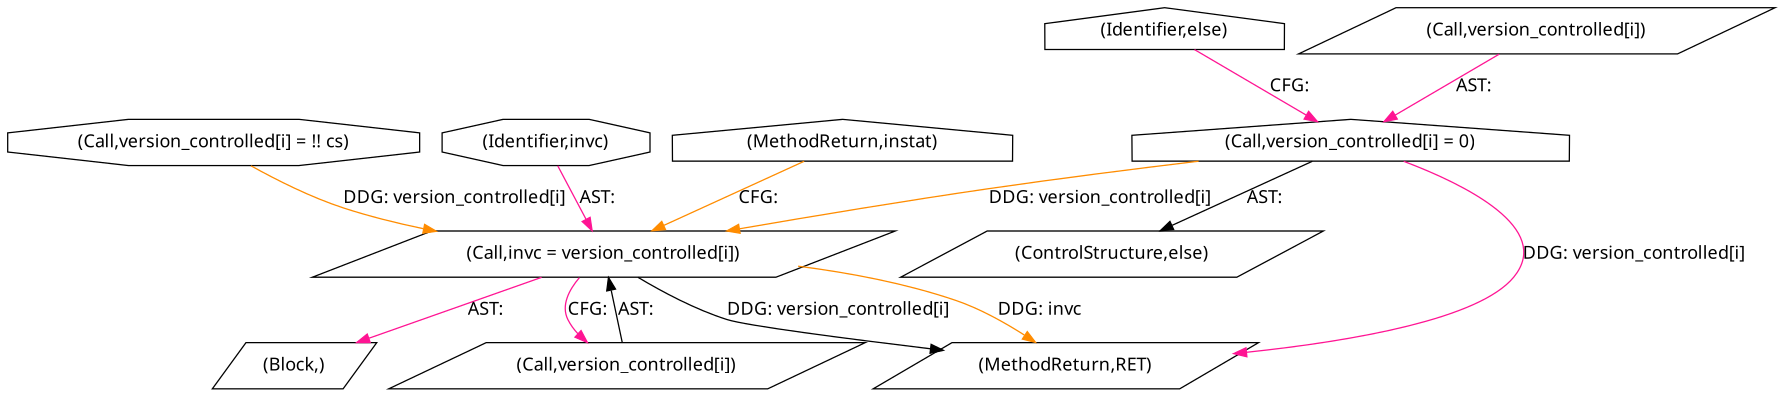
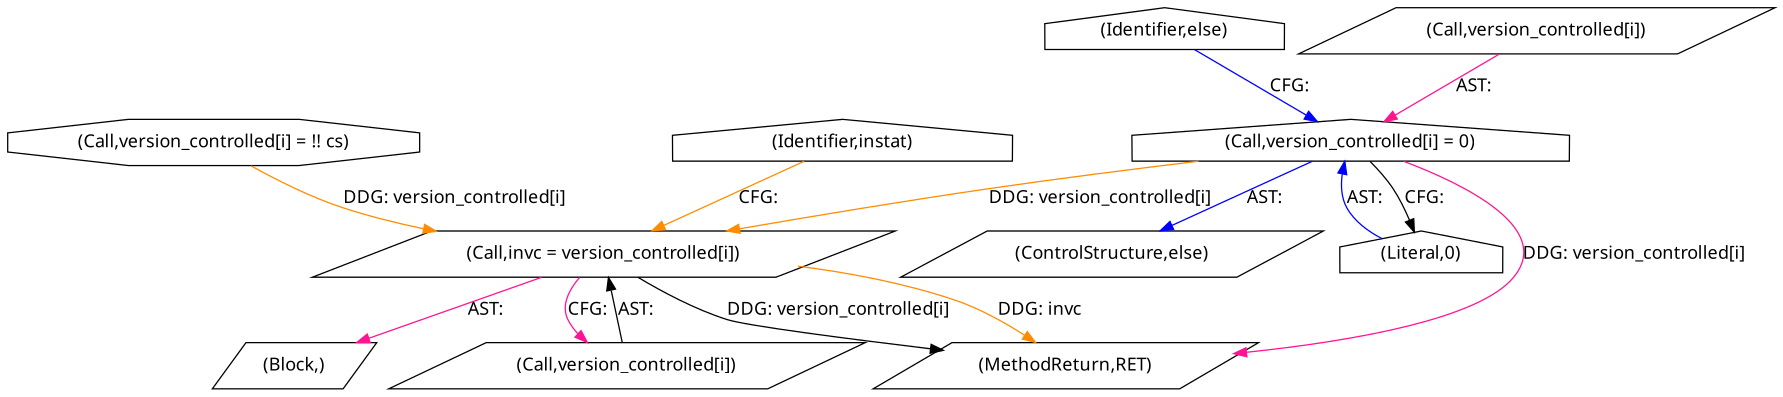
edge "(Identifier,else)" -> "(Call,version_controlled[i] = 0)": color deeppink -> blue
node "(Identifier,invc)": removed
node "(MethodReturn,instat)": label "(MethodReturn,instat)" -> "(Identifier,instat)"
edge "(Call,version_controlled[i] = 0)" -> "(ControlStructure,else)": color black -> blue
node "(Literal,0)": added
